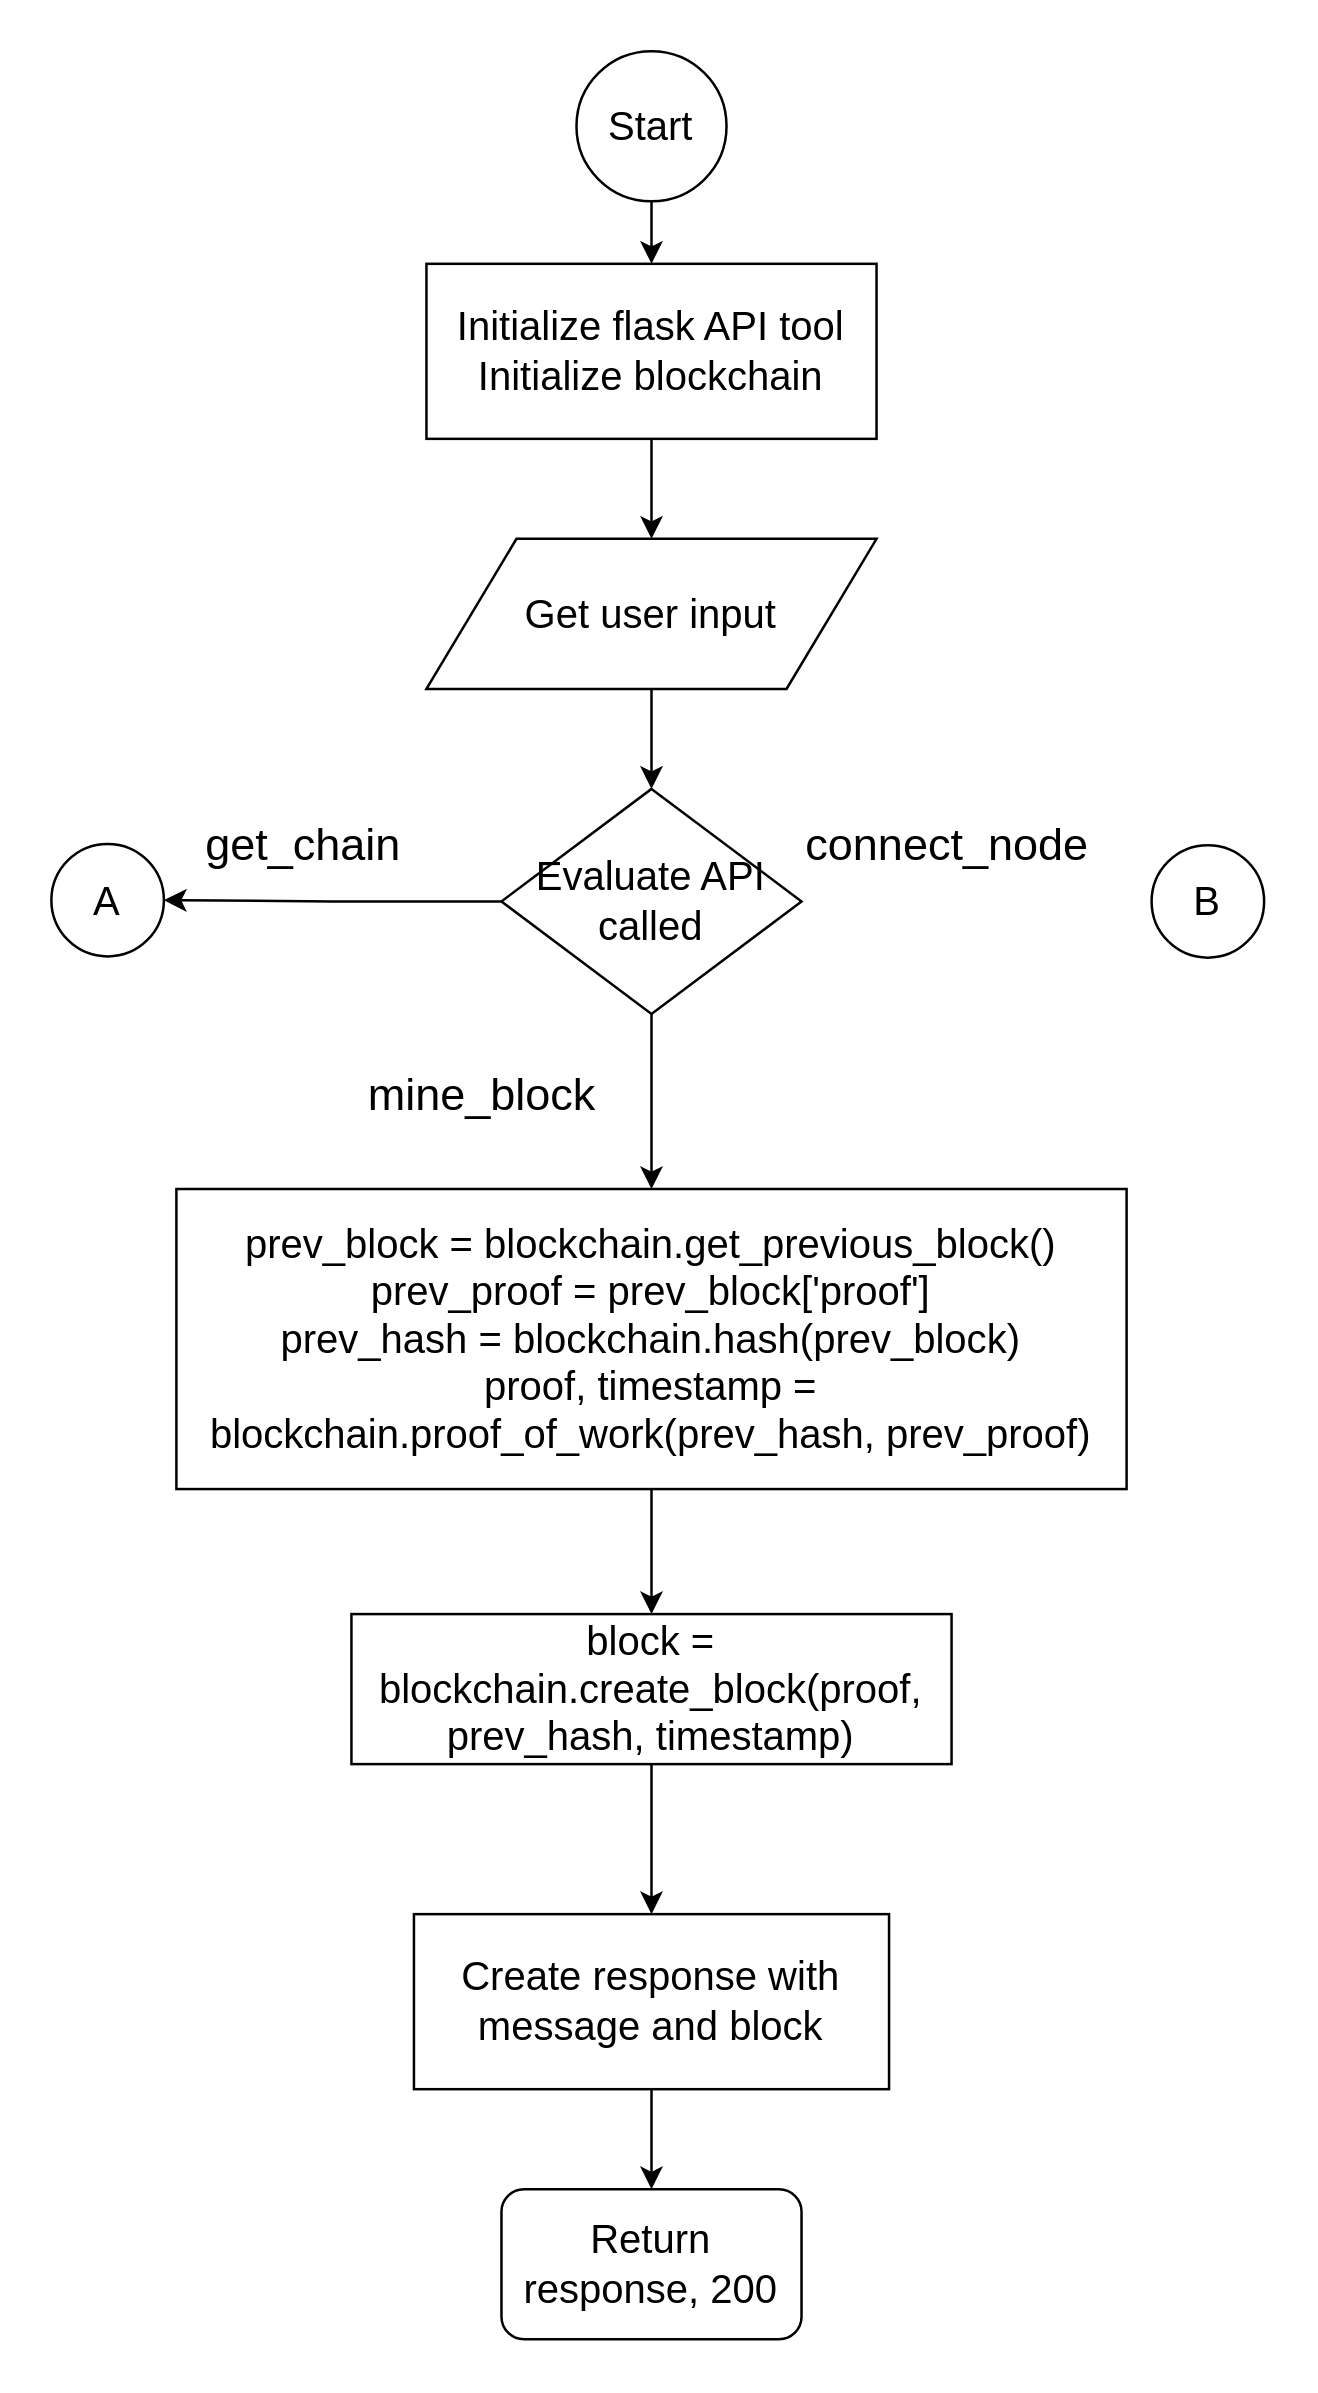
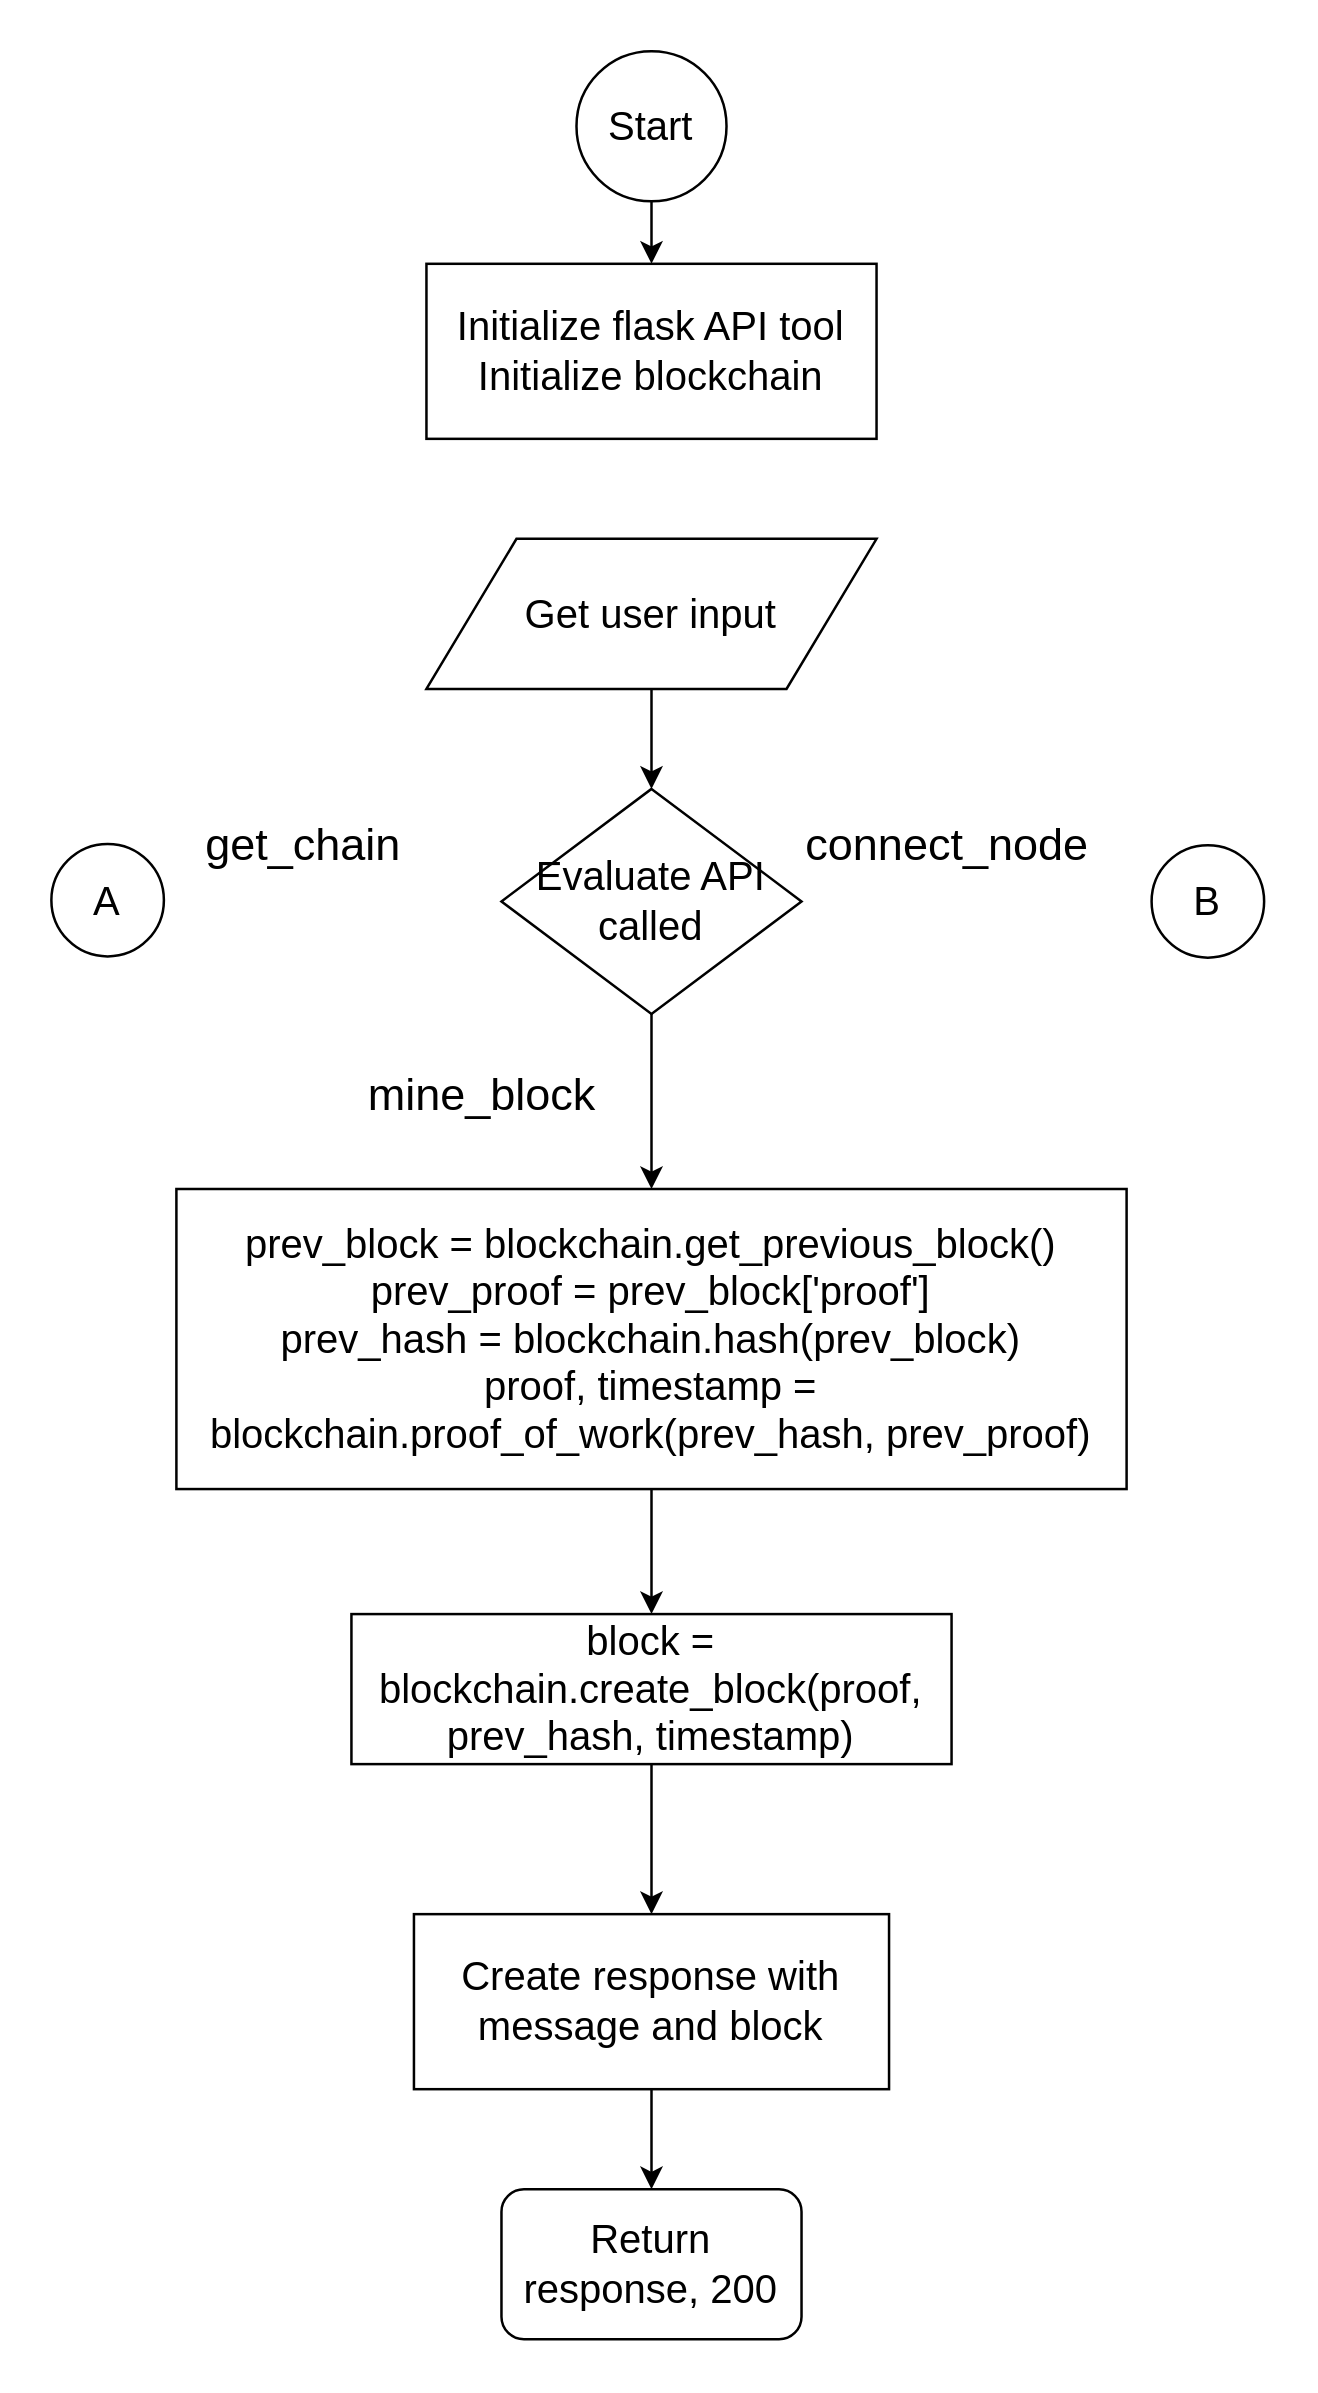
edge "Initialize flask API tool Initialize blockchain" -> "Get user input": removed
edge "Evaluate API called" -> "A": removed
